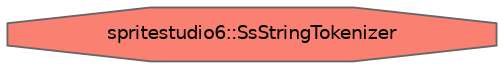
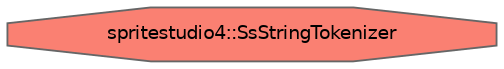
node "spritestudio6::SsStringTokenizer": label "spritestudio6::SsStringTokenizer" -> "spritestudio4::SsStringTokenizer"
